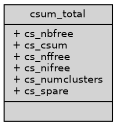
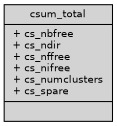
node "csum_total": text "+ cs_csum" -> "+ cs_ndir"
